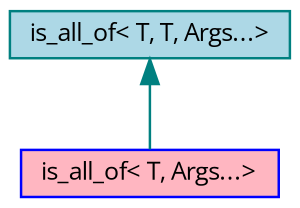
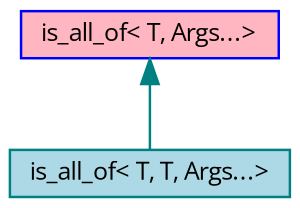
edge "is_all_of< T, Args...>" -> "is_all_of< T, T, Args...>": reversed
